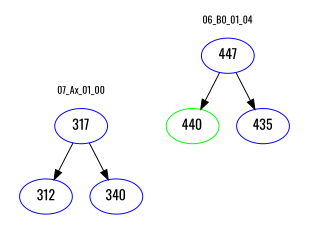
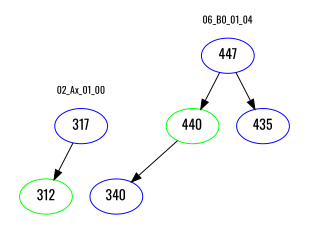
cluster "07_Ax_01_00": label "07_Ax_01_00" -> "02_Ax_01_00"
edge "317" -> "340": now "440" -> "340"
node "312": color blue -> green
